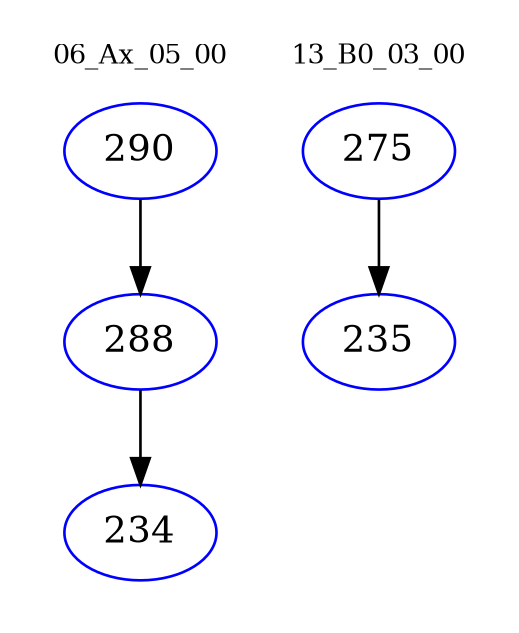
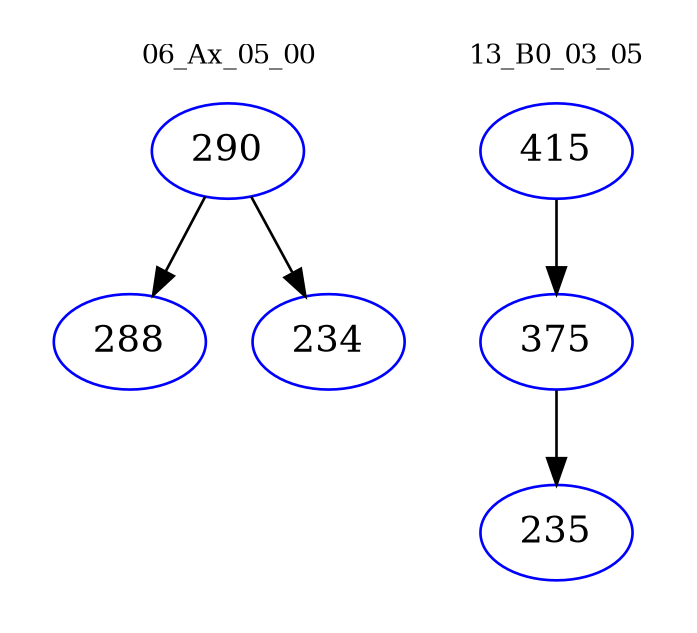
cluster "13_B0_03_00": label "13_B0_03_00" -> "13_B0_03_05"
node "275": label "275" -> "375"
node "415": added
edge "288" -> "234": now "290" -> "234"
